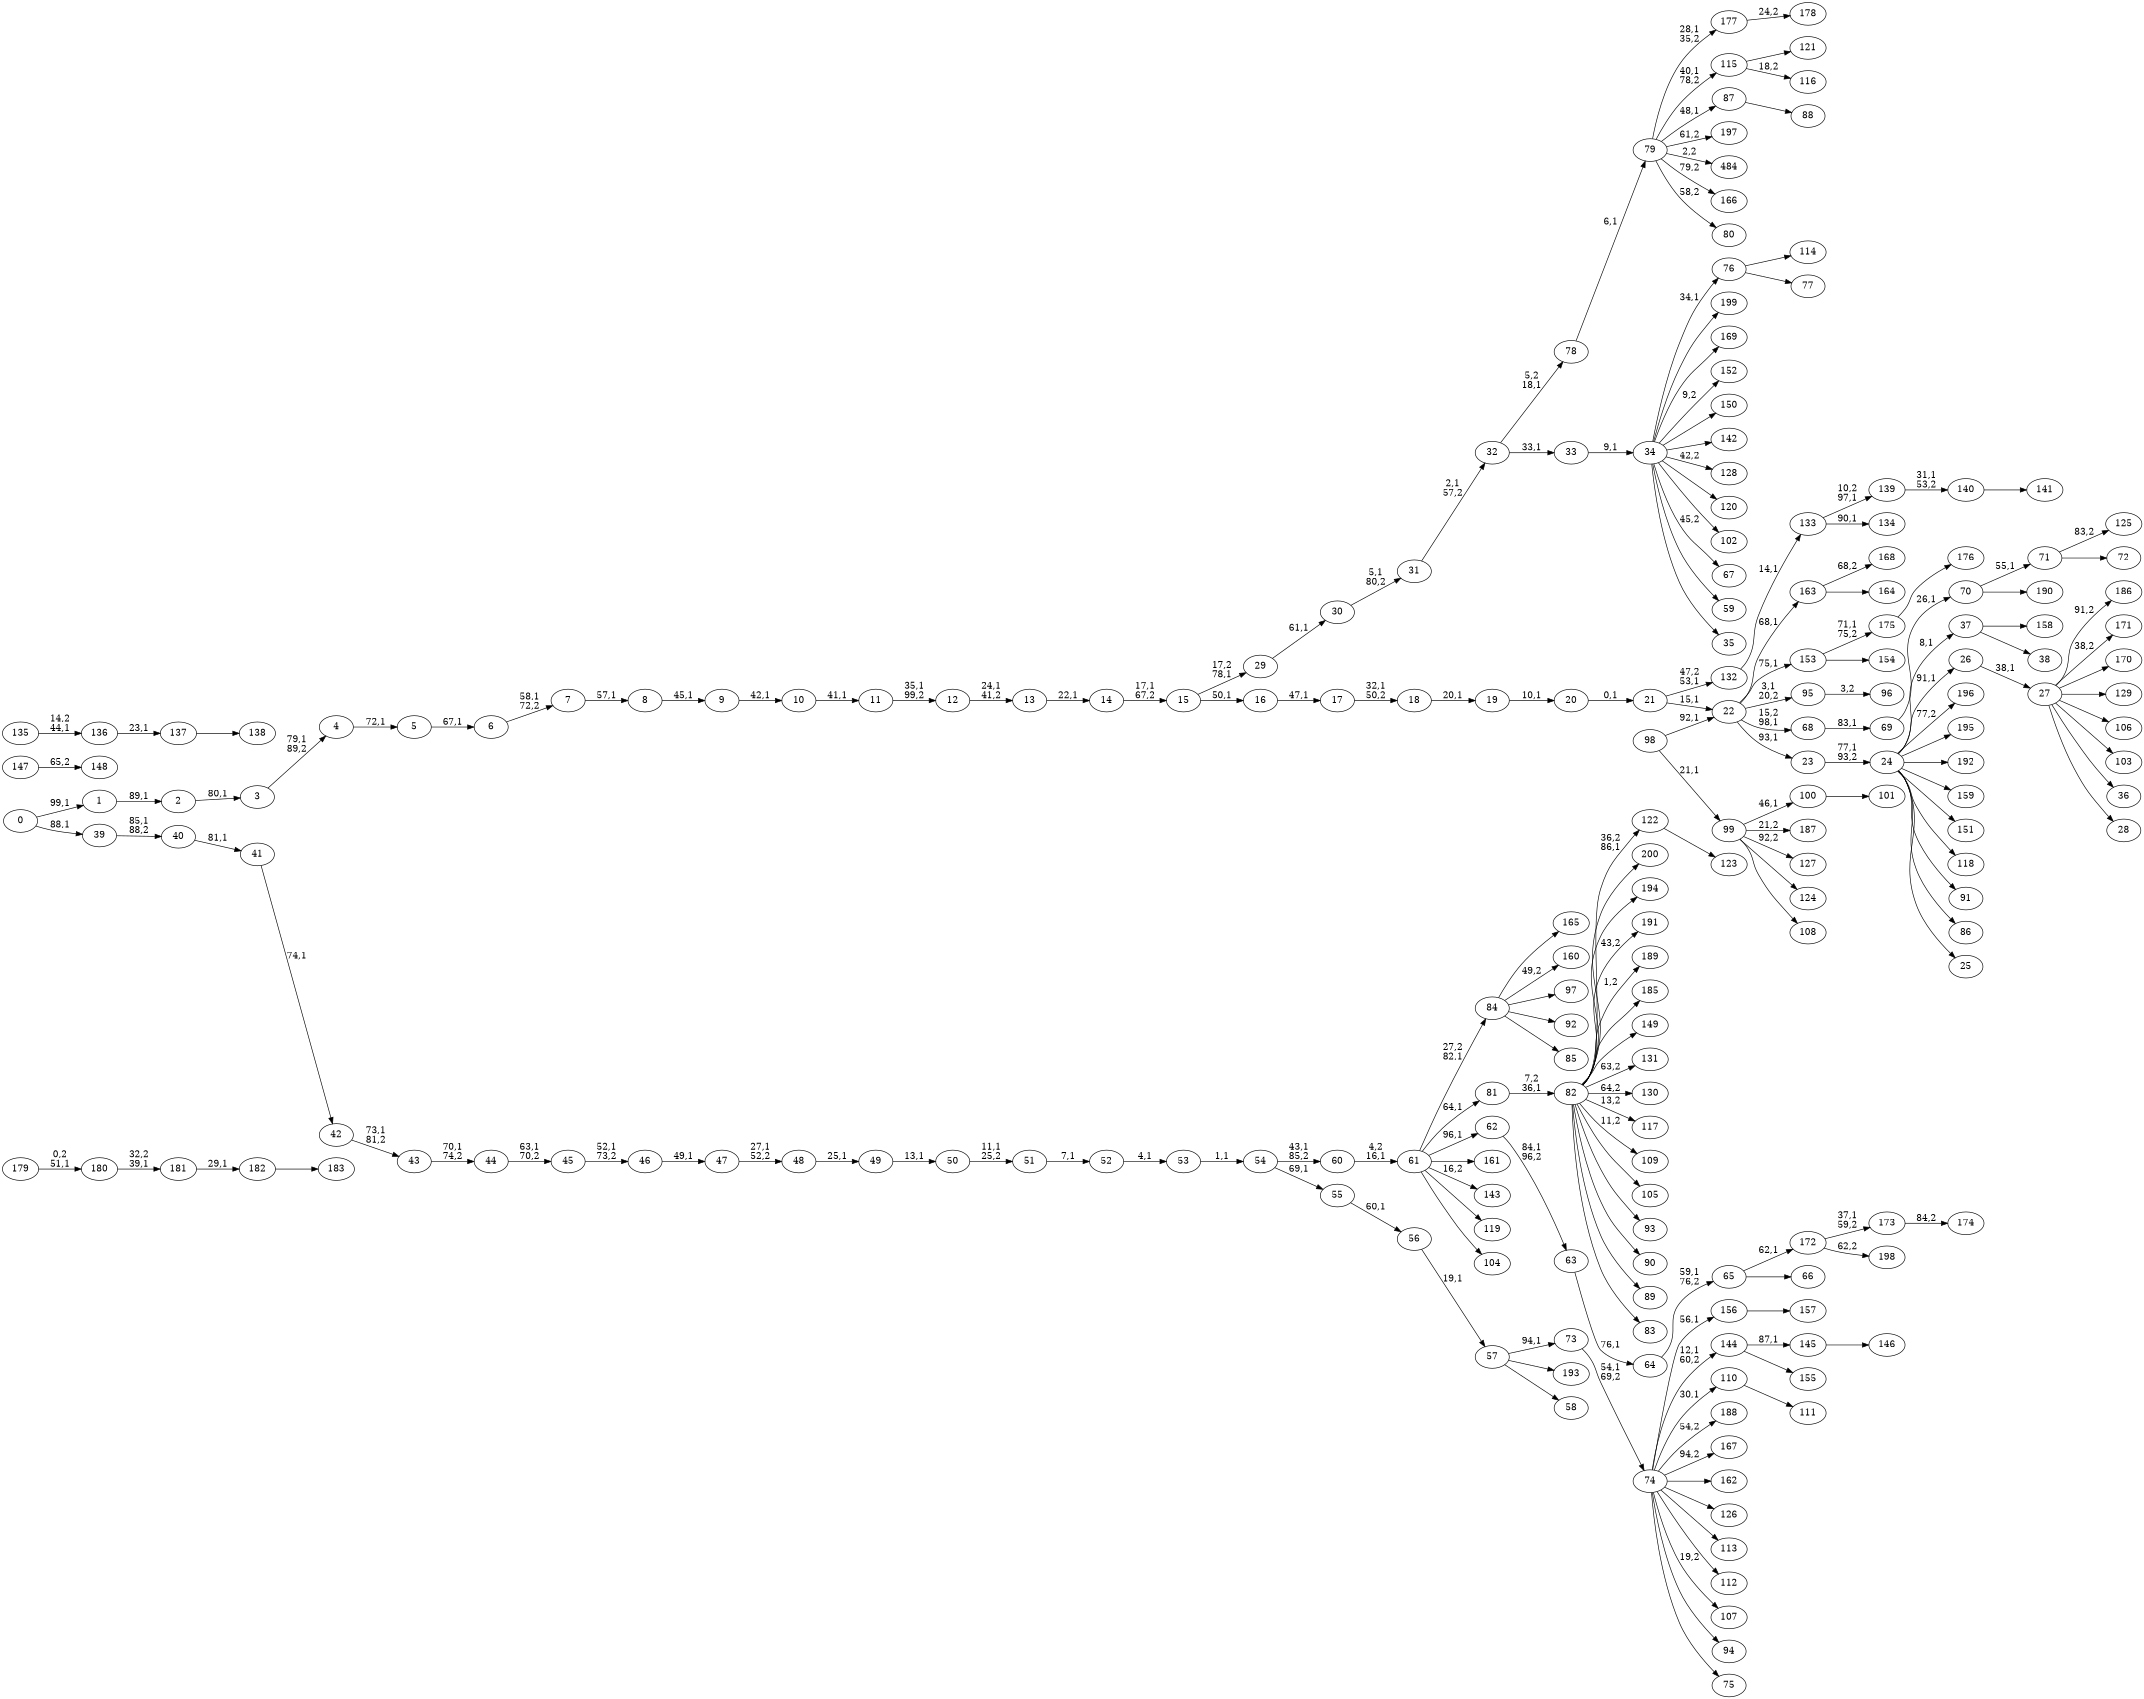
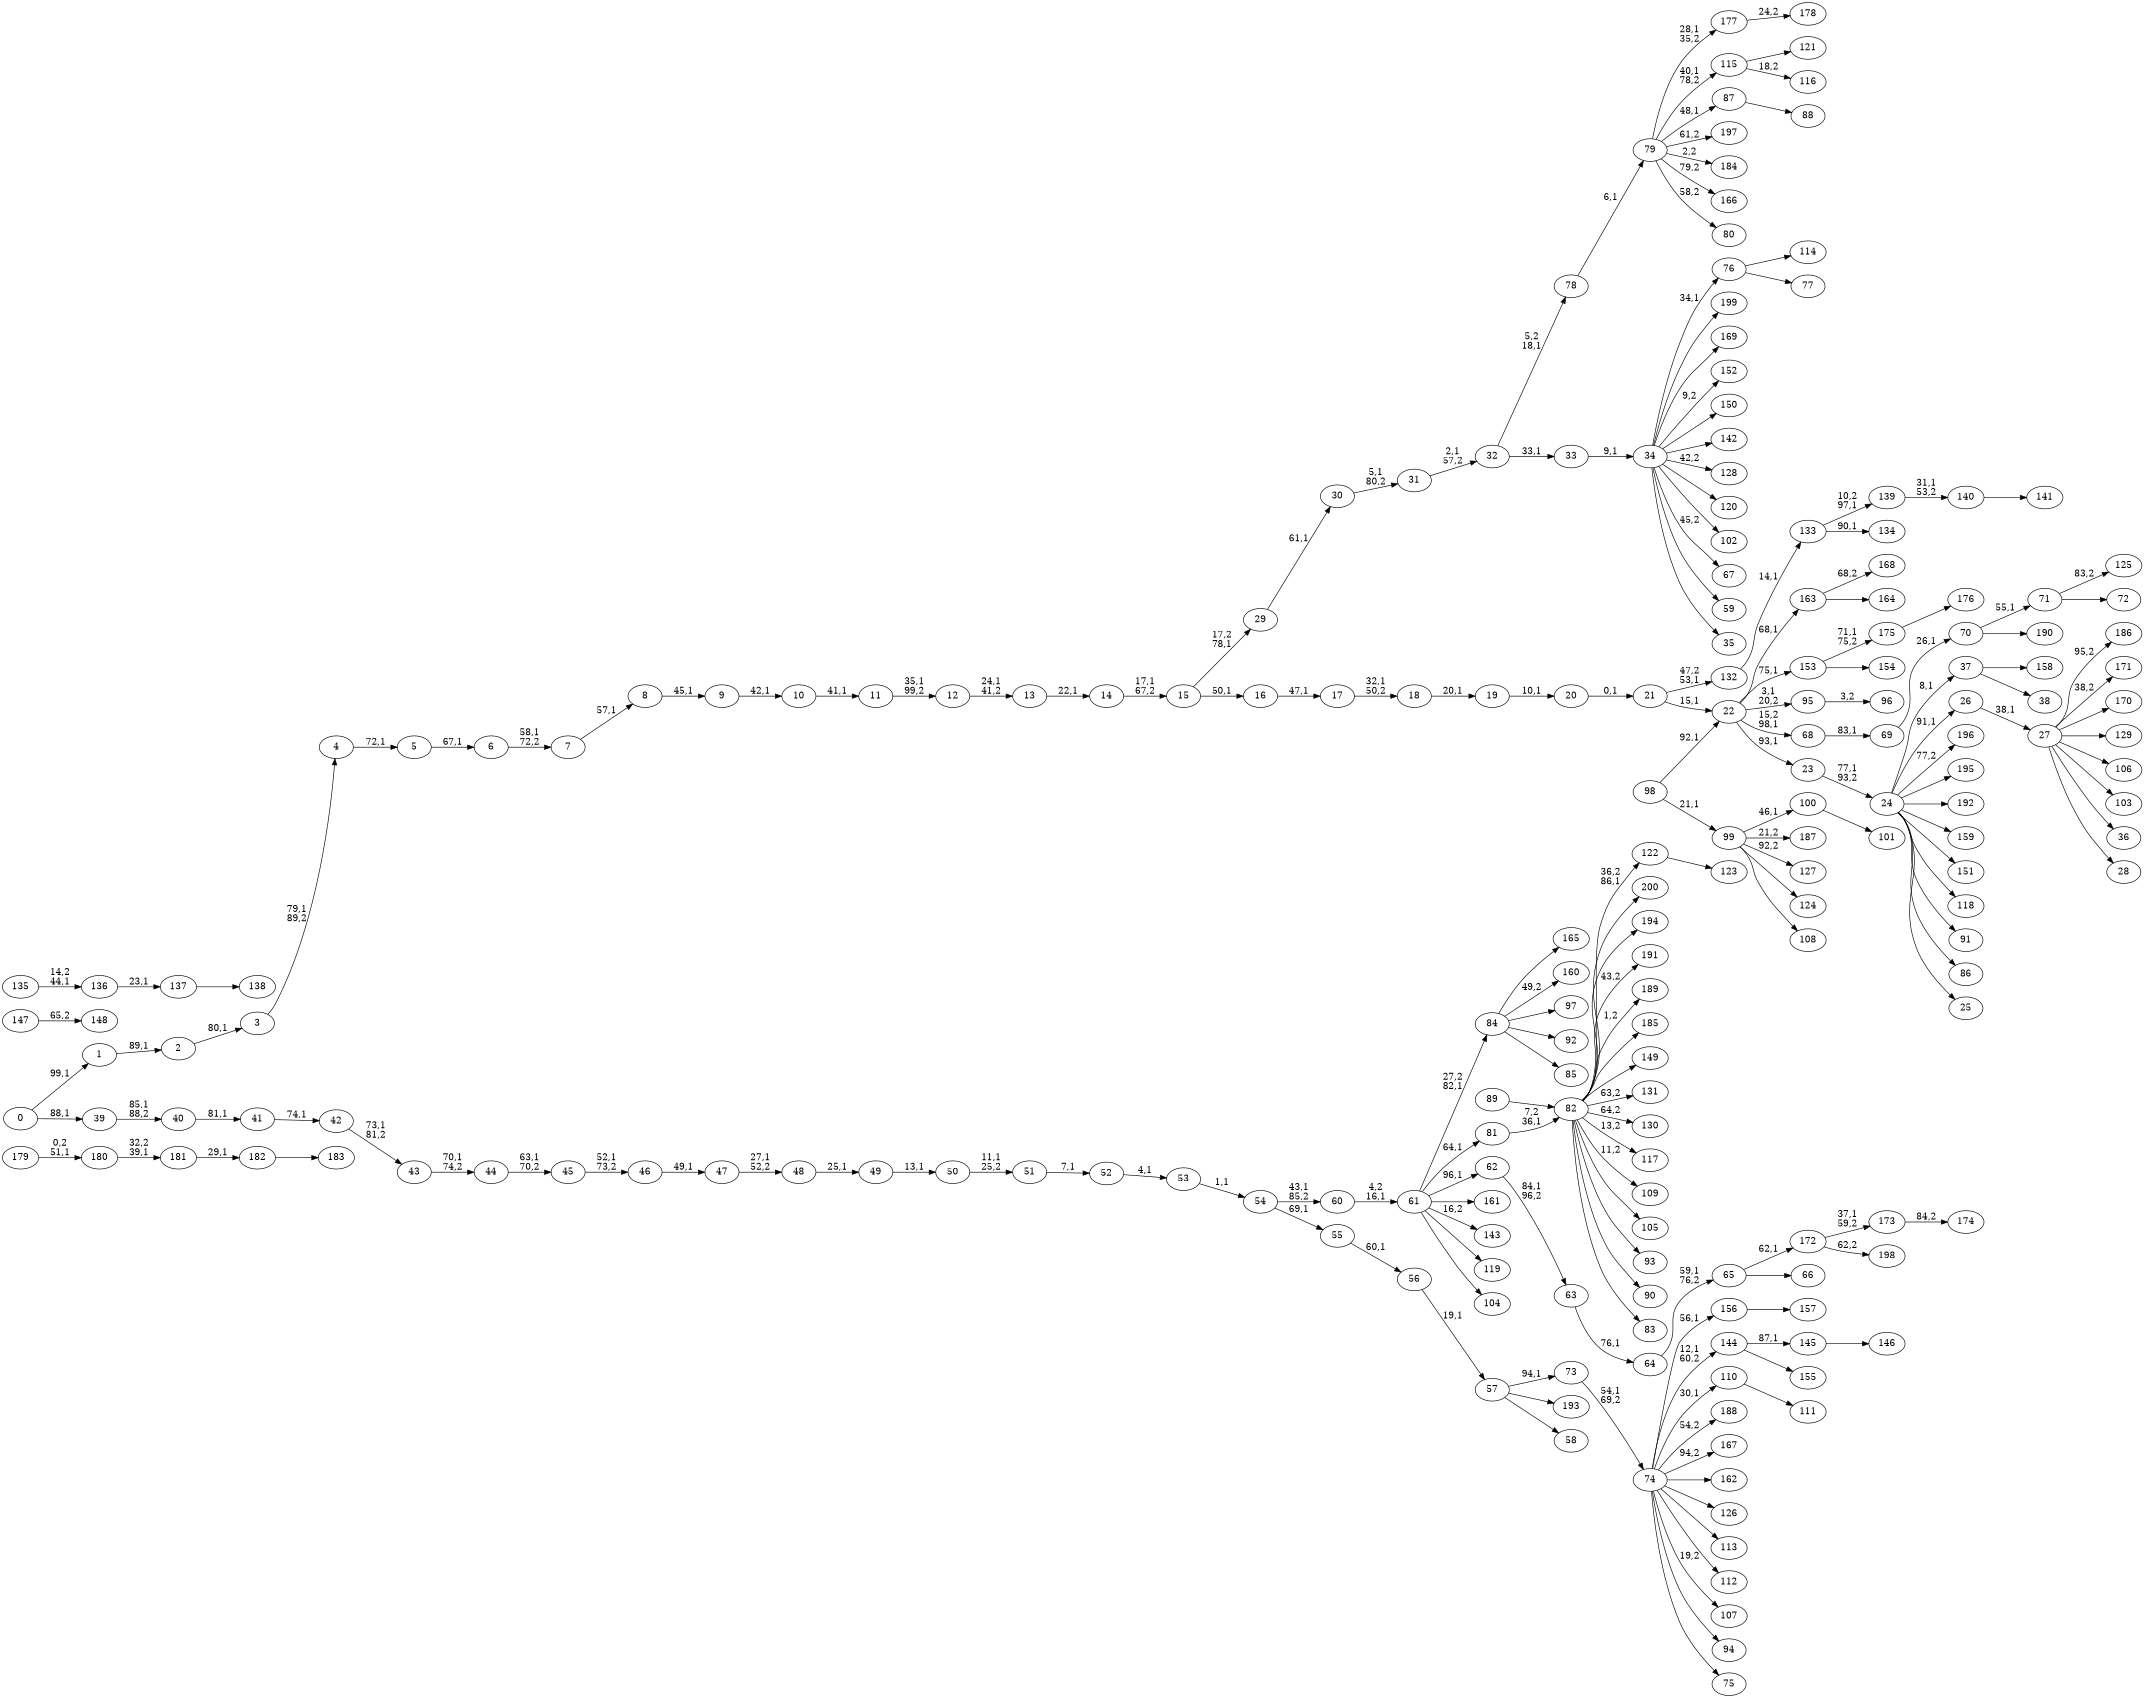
node "484": label "484" -> "184"
edge "27" -> "186": label "91,2" -> "95,2"
edge "82" -> "89": reversed
